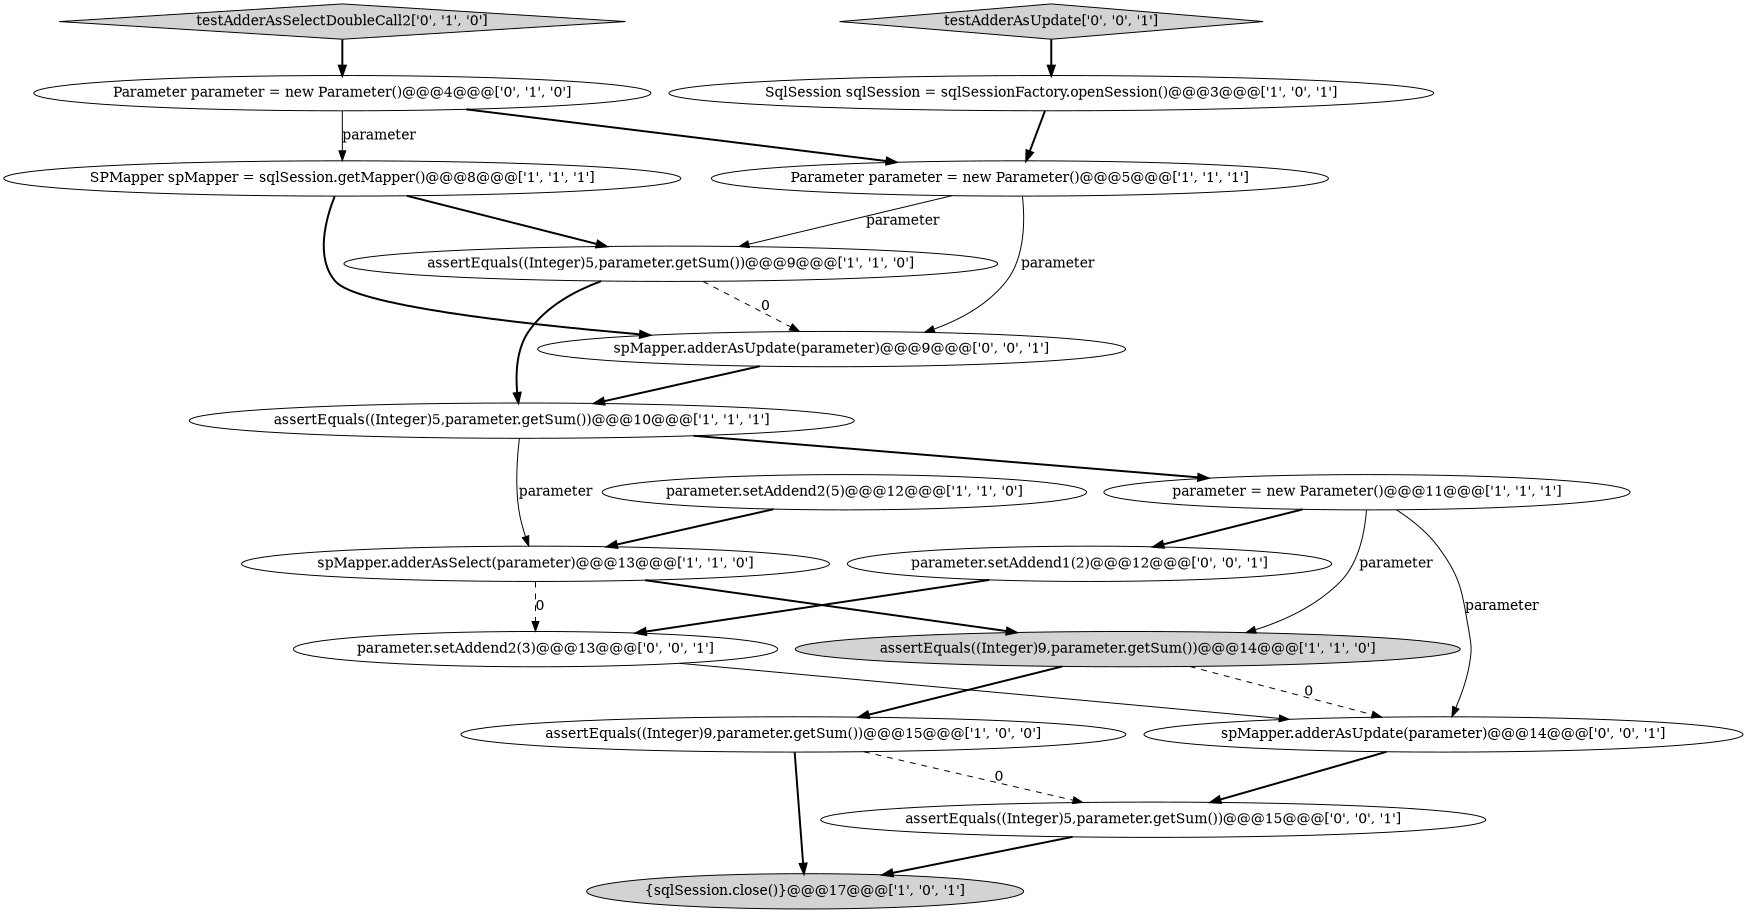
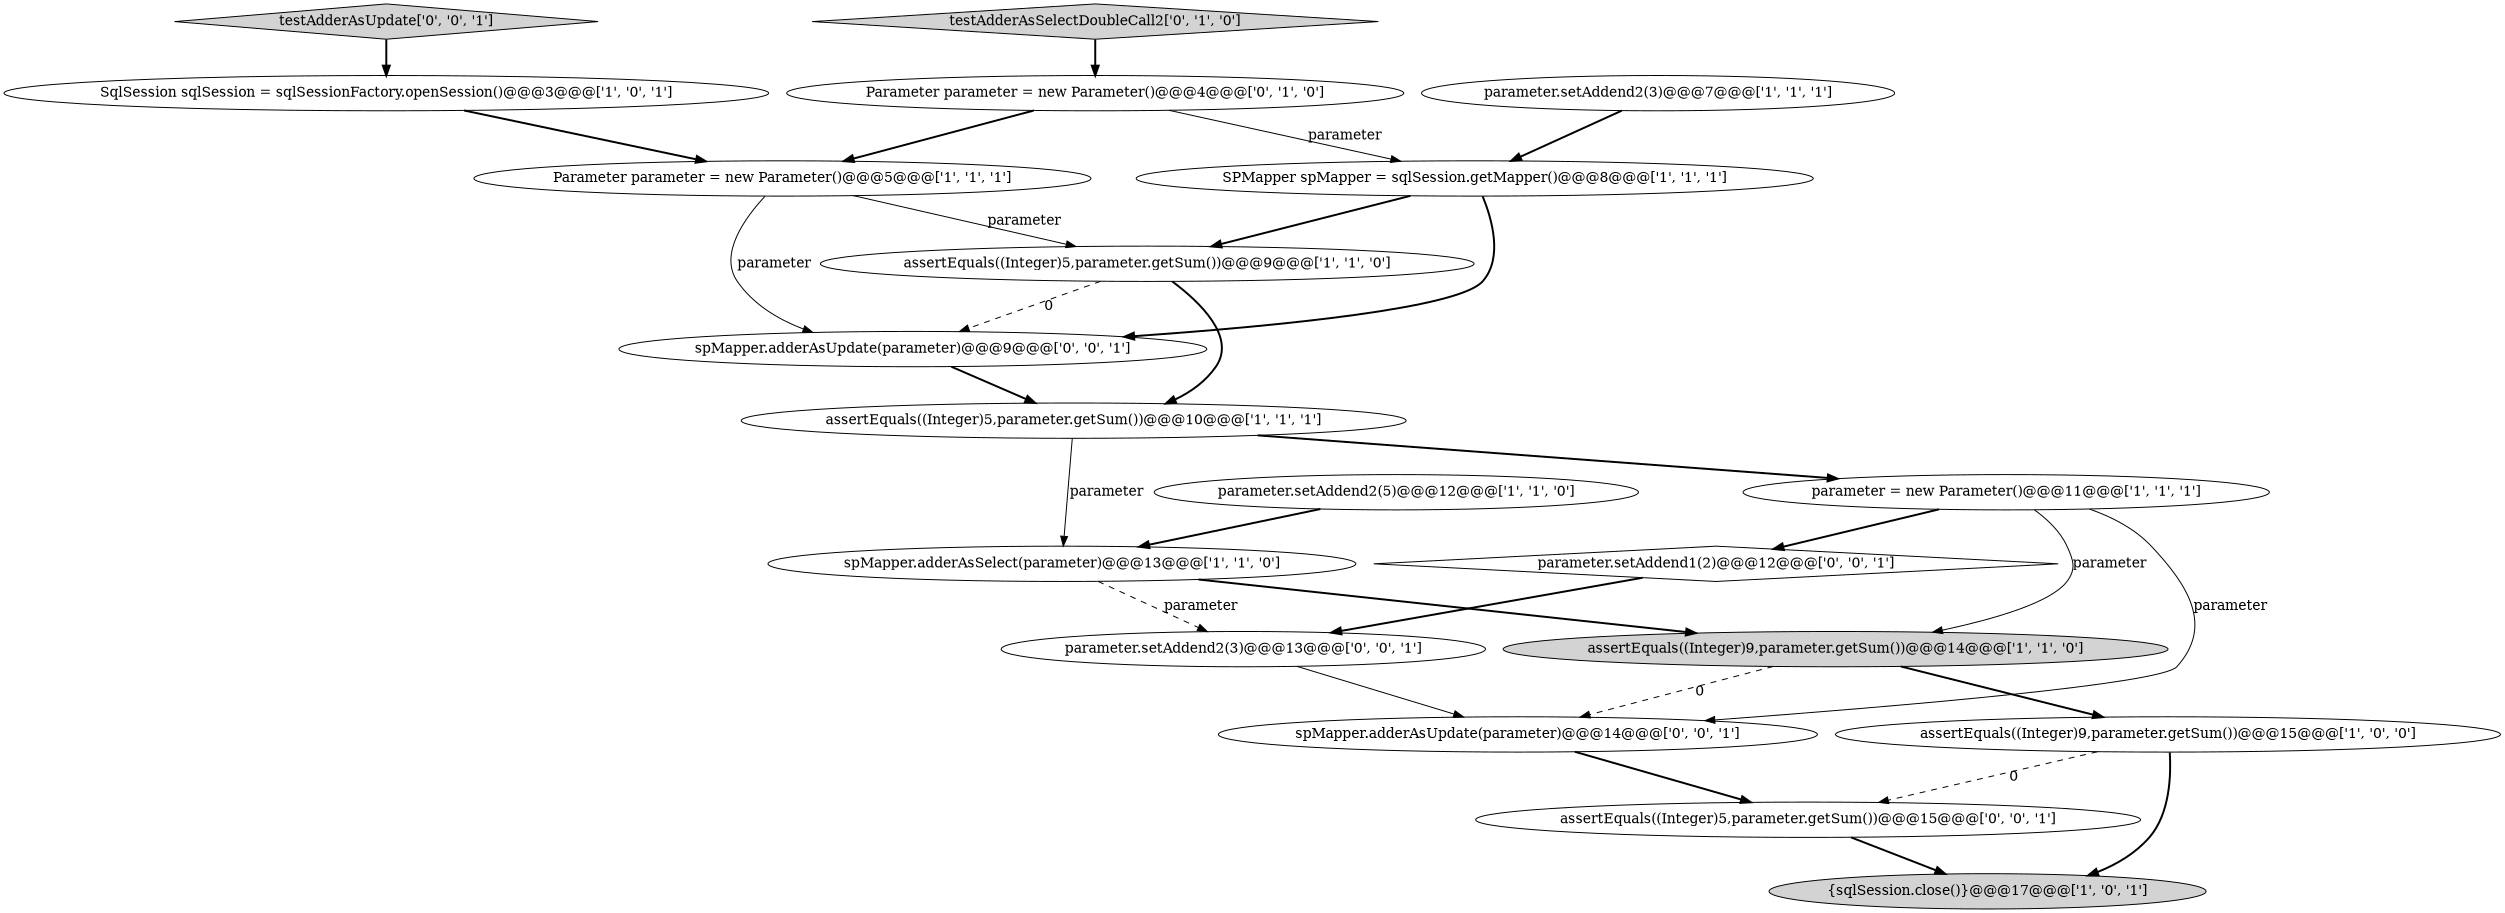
node "parameter.setAddend2(3)@@@7@@@['1', '1', '1']": added
node "parameter.setAddend1(2)@@@12@@@['0', '0', '1']": shape ellipse -> diamond
edge "spMapper.adderAsSelect(parameter)@@@13@@@['1', '1', '0']" -> "parameter.setAddend2(3)@@@13@@@['0', '0', '1']": label "0" -> "parameter"
